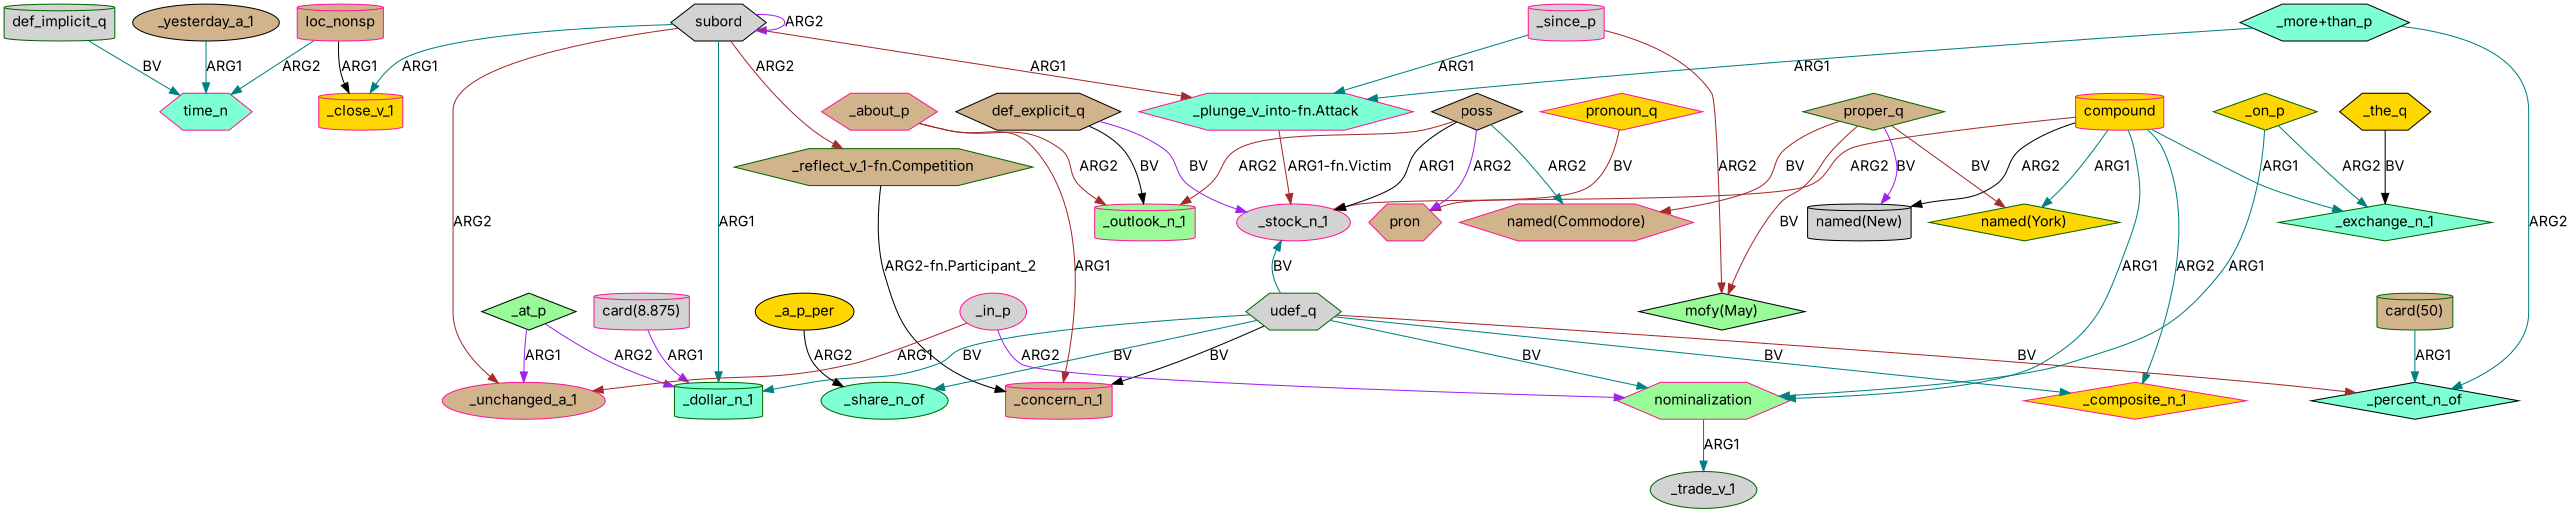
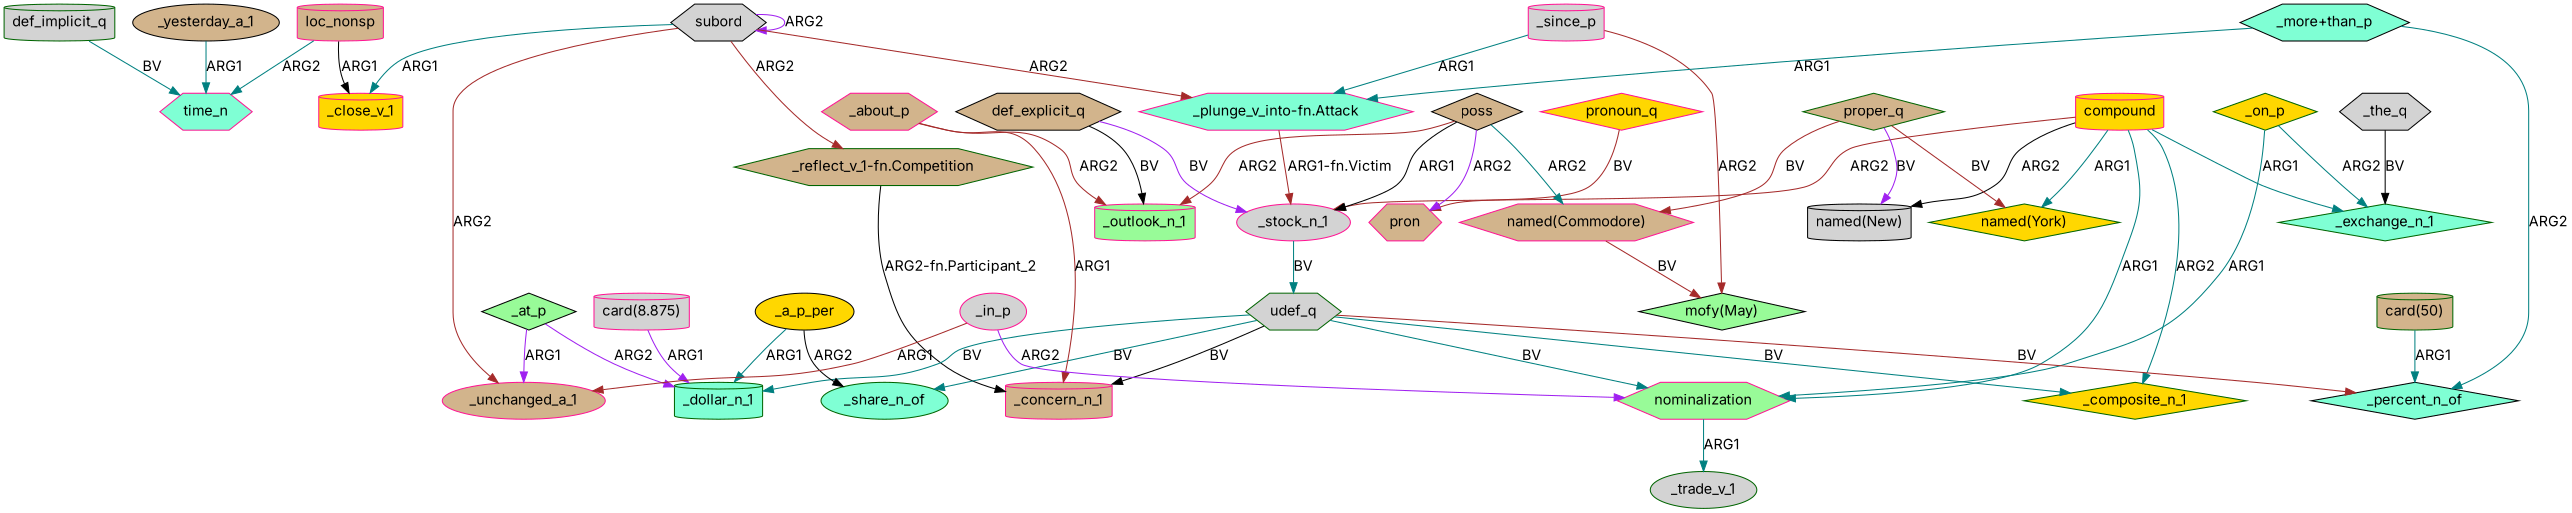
edge "subord" -> "_plunge_v_into-fn.Attack": label "ARG1" -> "ARG2"
node "_the_q": fillcolor gold -> lightgrey
edge "proper_q" -> "mofy(May)": now "named(Commodore)" -> "mofy(May)"
edge "subord" -> "_dollar_n_1": now "_a_p_per" -> "_dollar_n_1"
edge "udef_q" -> "_stock_n_1": reversed
node "_composite_n_1": color deeppink -> darkgreen
